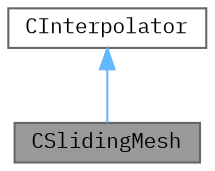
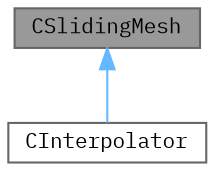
edge "CSlidingMesh" -> "CInterpolator": reversed
